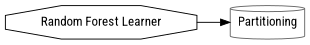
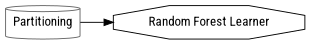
edge "Random Forest Learner" -> "Partitioning": reversed
